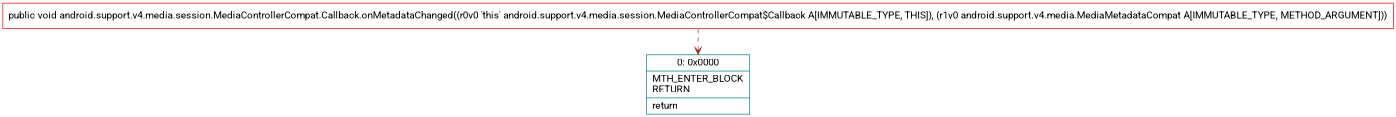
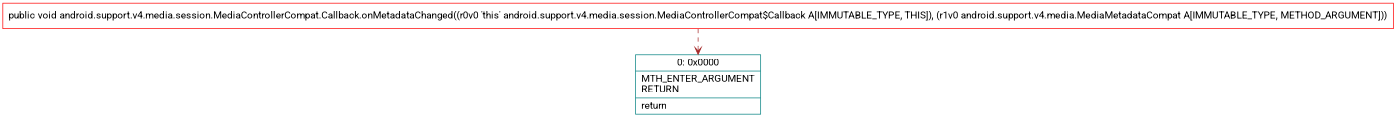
node "0: 0x0000": text "MTH_ENTER_BLOCK" -> "MTH_ENTER_ARGUMENT"
